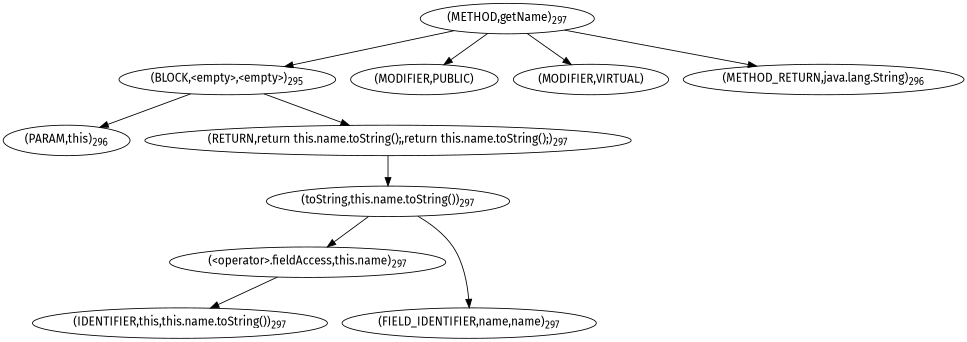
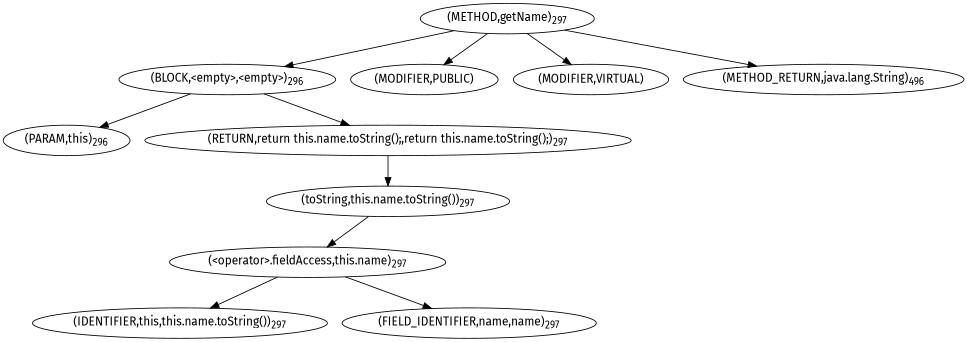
node "(BLOCK,<empty>,<empty>)": text "295" -> "296"
node "(METHOD_RETURN,java.lang.String)": text "296" -> "496"
edge "(toString,this.name.toString())" -> "(FIELD_IDENTIFIER,name,name)": now "(<operator>.fieldAccess,this.name)" -> "(FIELD_IDENTIFIER,name,name)"
